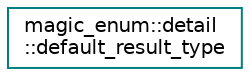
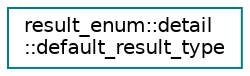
node "magic_enum::detail ::default_result_type": label "magic_enum::detail ::default_result_type" -> "result_enum::detail ::default_result_type"
